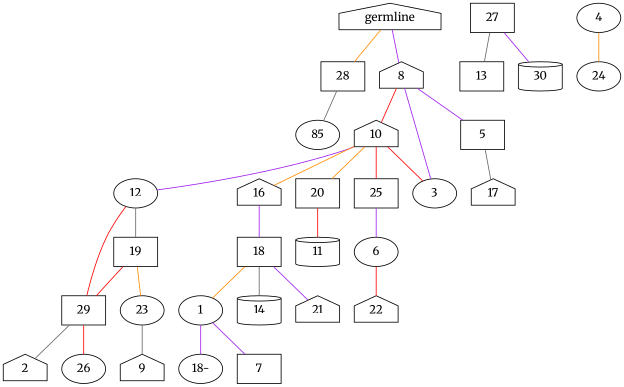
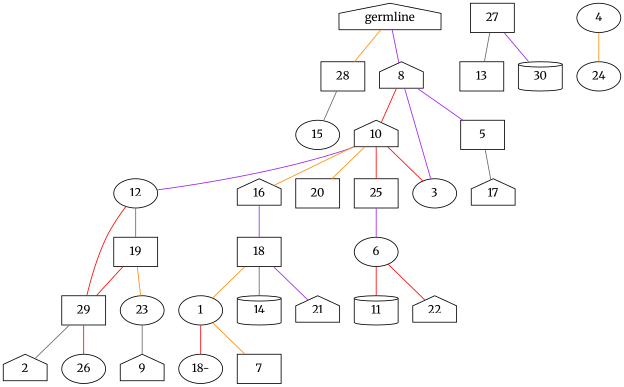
node "85": label "85" -> "15"
edge "20" -- "11": now "6" -- "11"
edge "1" -- "7": color purple -> darkorange
edge "1" -- "18-": color purple -> red
